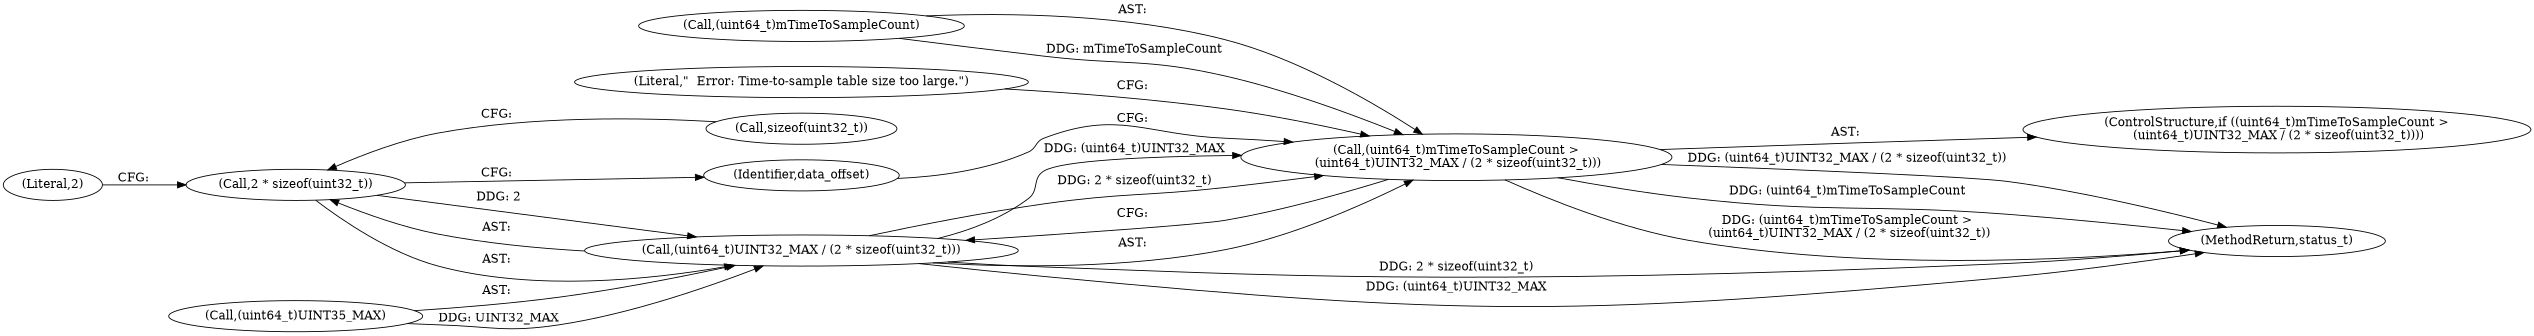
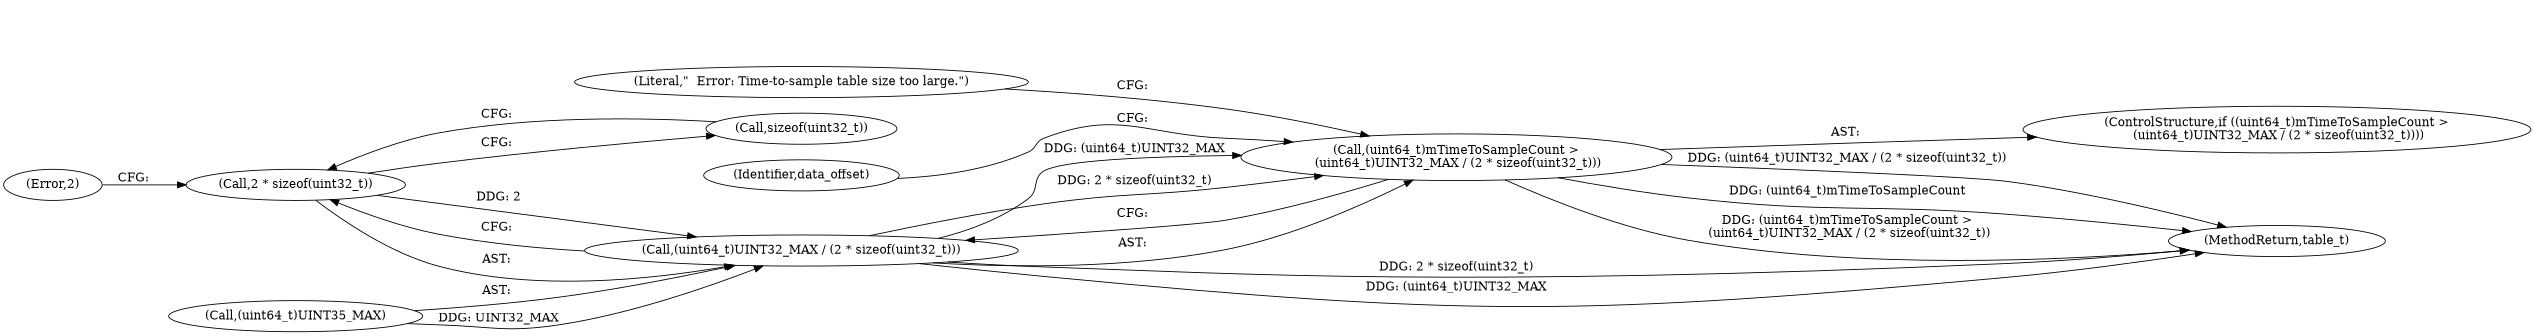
node "(Call,(uint64_t)mTimeToSampleCount)": removed
edge "(Call,2 * sizeof(uint32_t))" -> "(Identifier,data_offset)": now "(Call,2 * sizeof(uint32_t))" -> "(Call,sizeof(uint32_t))"
node "(Literal,2)": label "(Literal,2)" -> "(Error,2)"
edge "(Call,(uint64_t)UINT32_MAX / (2 * sizeof(uint32_t)))" -> "(Call,2 * sizeof(uint32_t))": label "AST: " -> "CFG: "
node "(MethodReturn,status_t)": label "(MethodReturn,status_t)" -> "(MethodReturn,table_t)"
